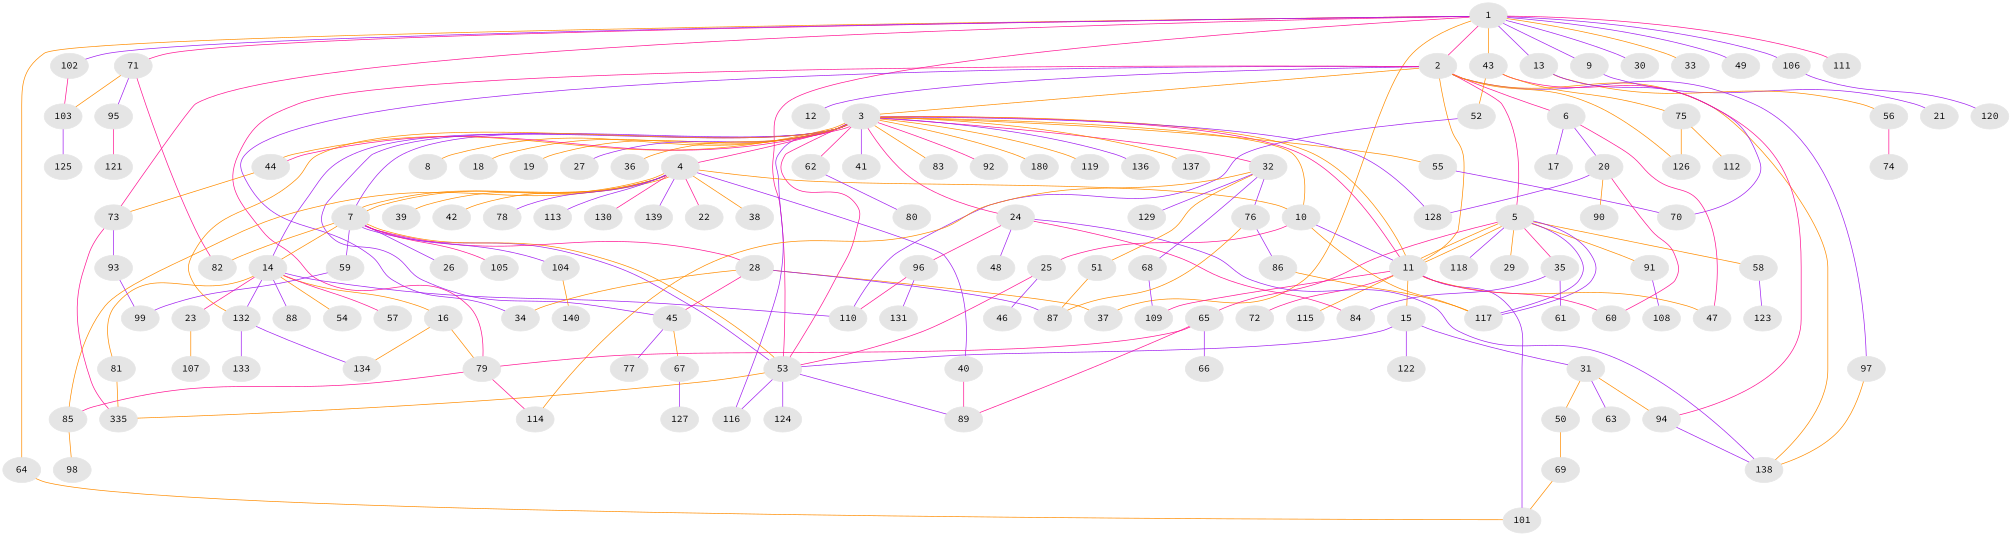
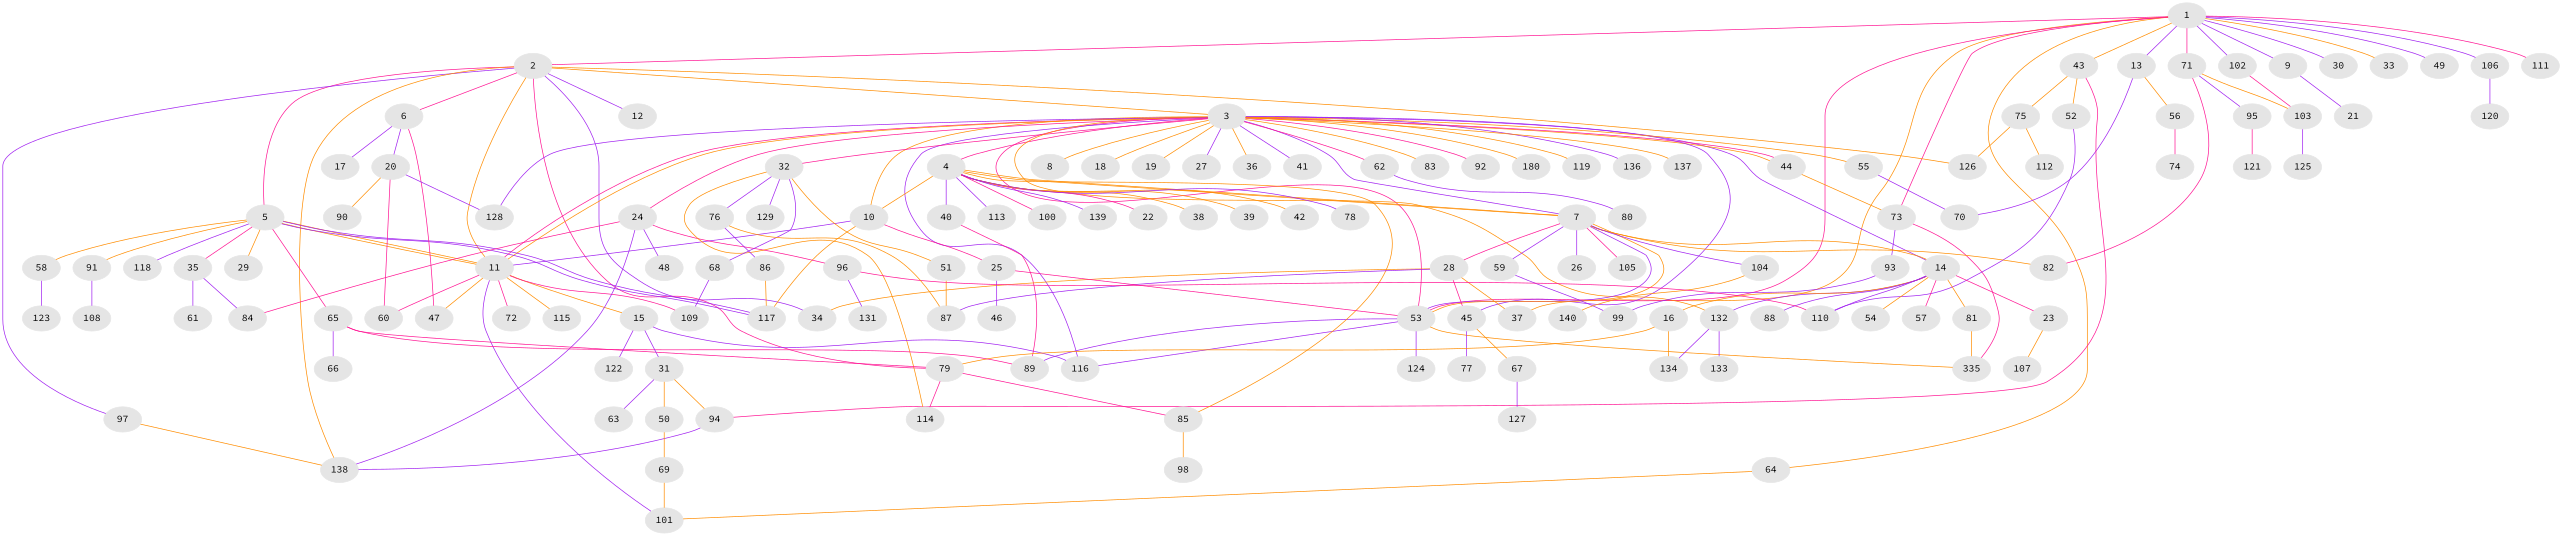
node "130": label "130" -> "100"
edge "15" -- "53": now "15" -- "116"
